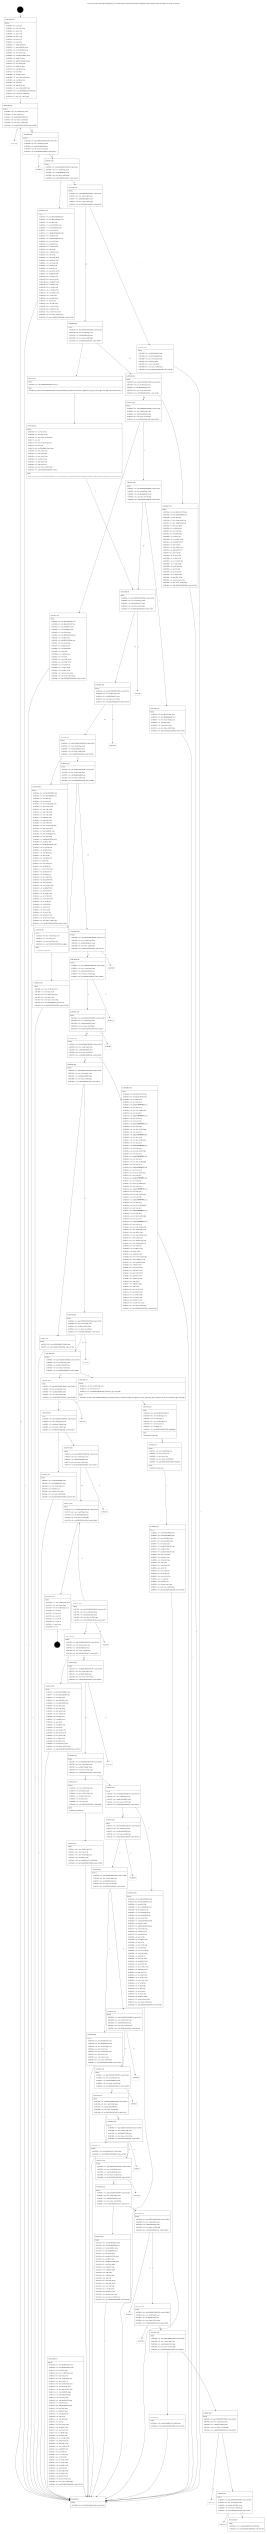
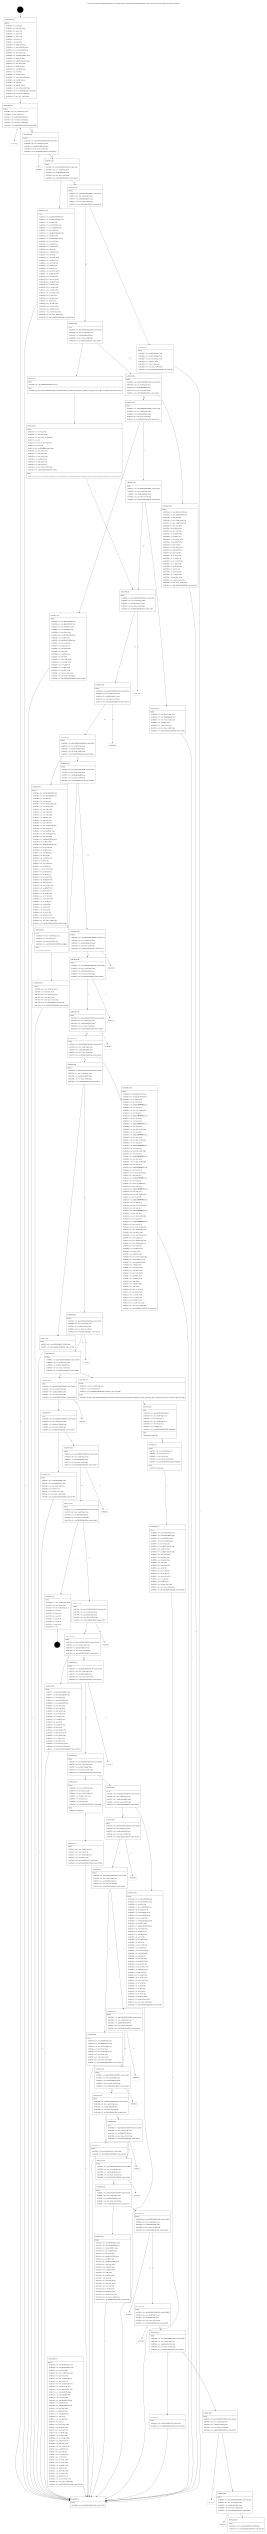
edge "0x40173c [28]" -> "0x401720 [28]": reversed
